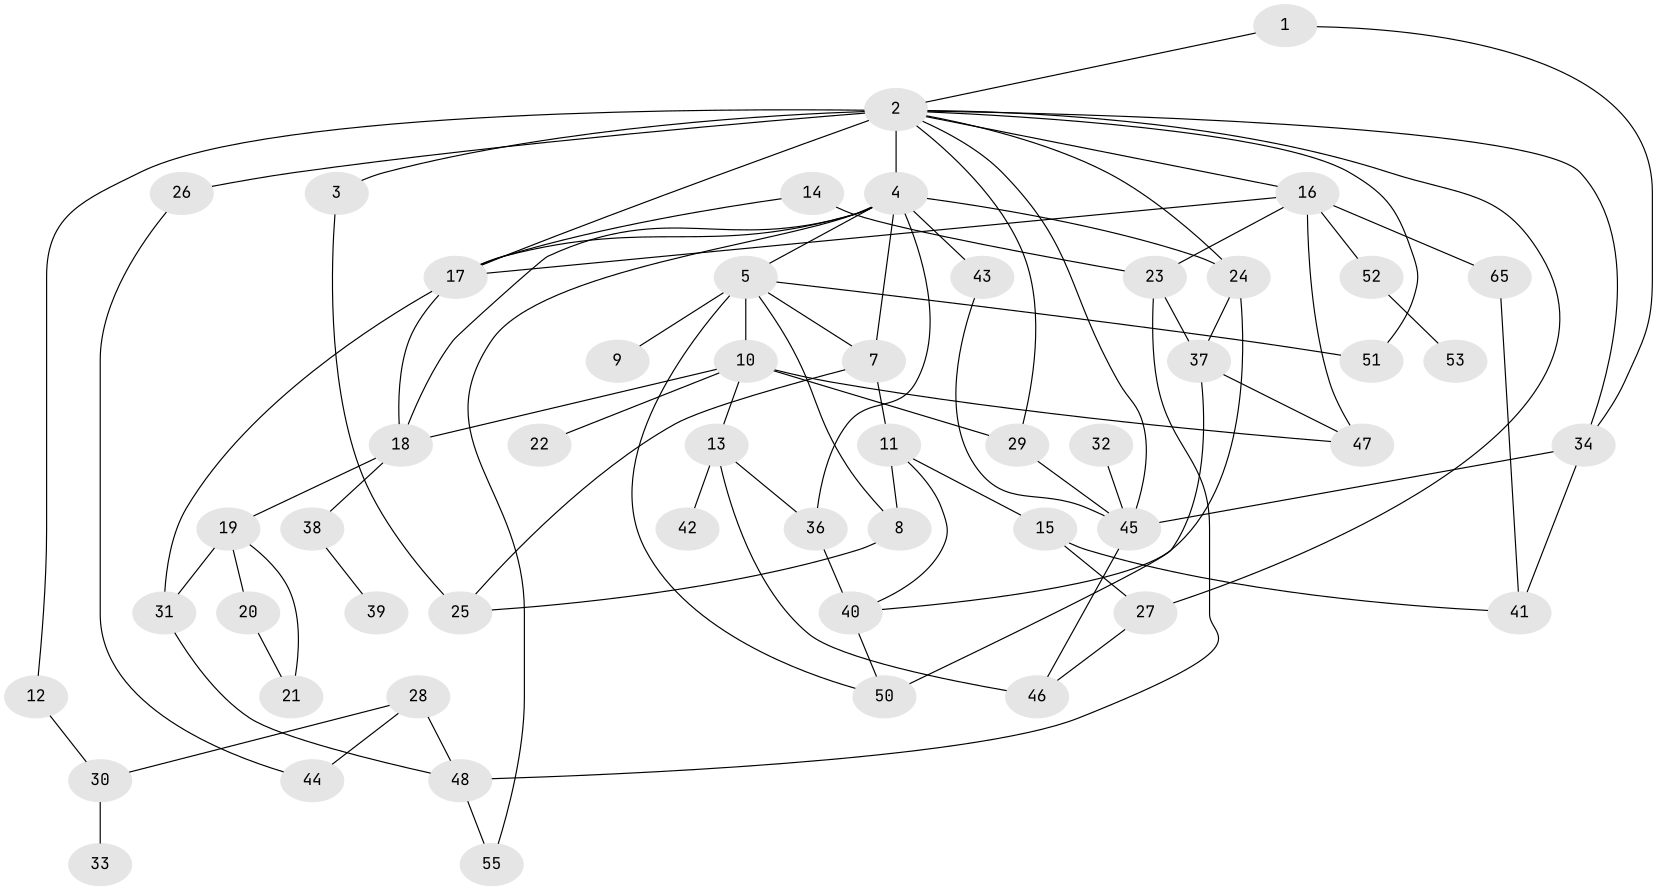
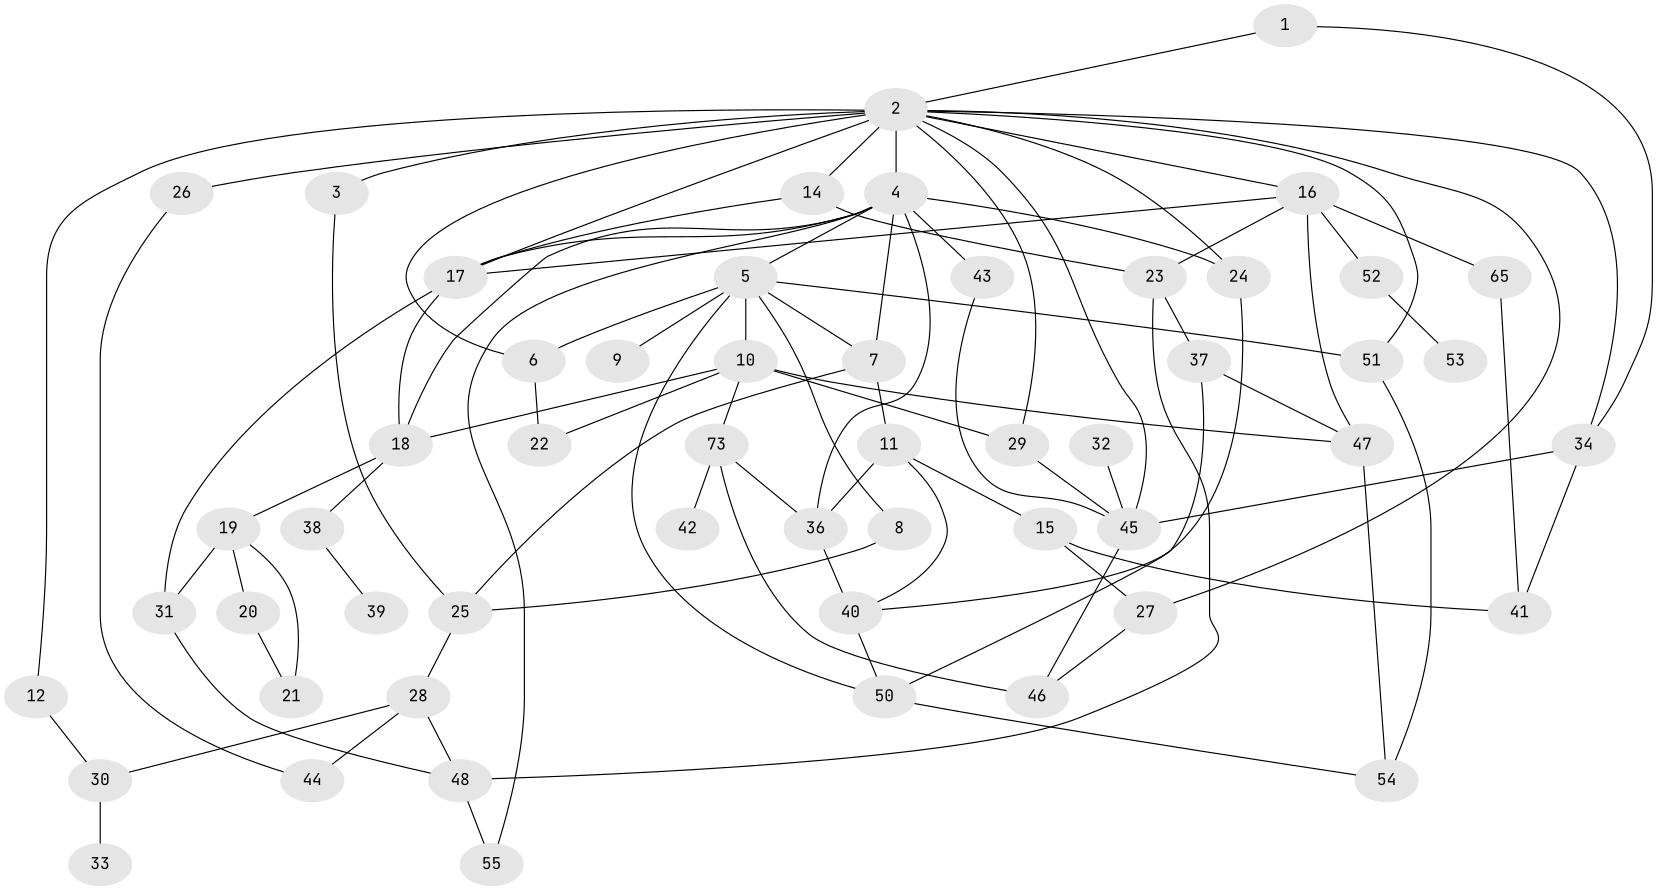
edge "2" -- "14": added
edge "24" -- "37": removed
node "6": added
node "13": label "13" -> "73"
edge "11" -- "8": now "11" -- "36"
edge "25" -- "28": added
node "54": added
